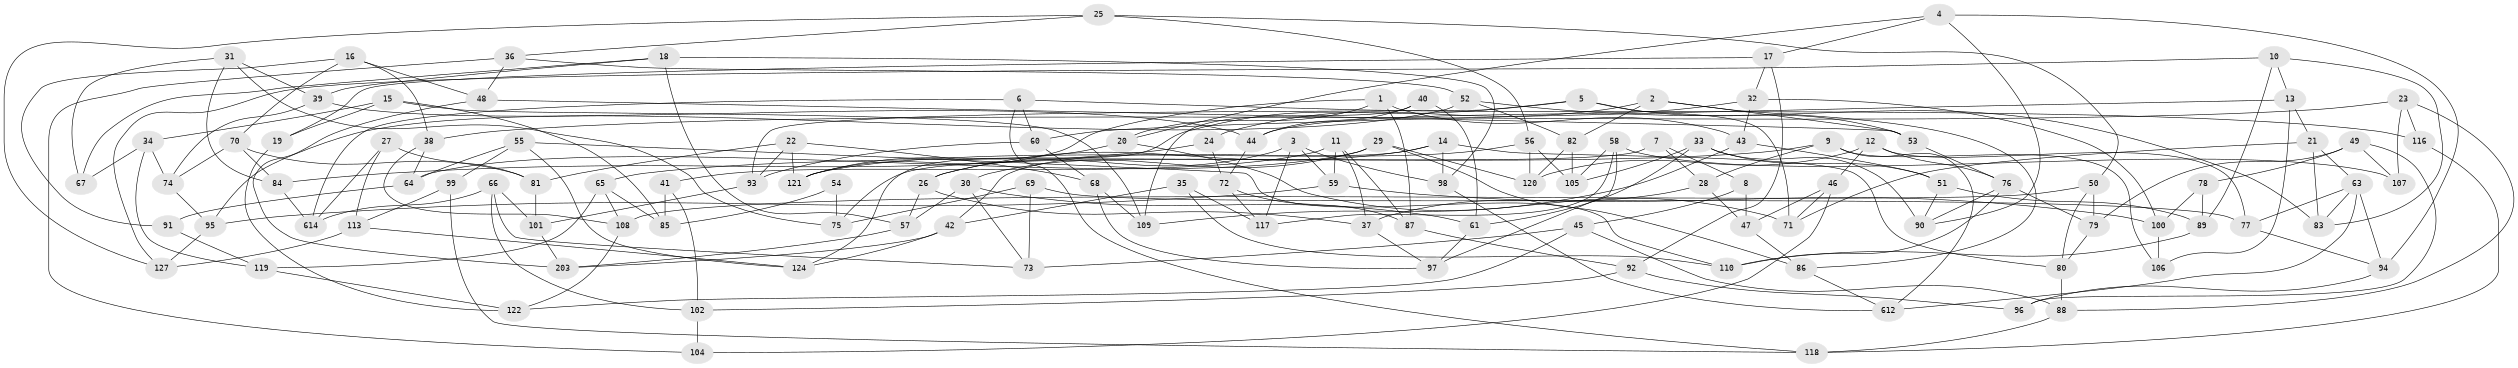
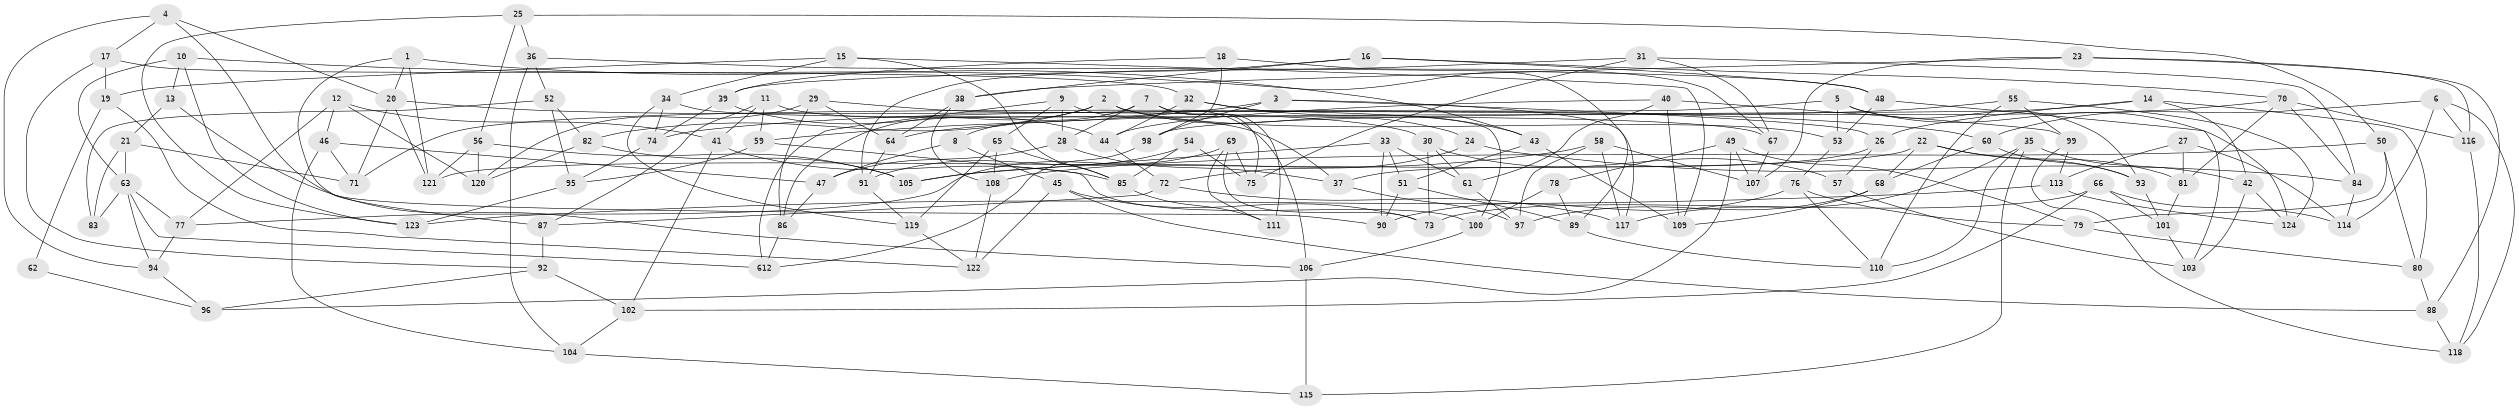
edge "13" -- "60": now "20" -- "60"
edge "40" -- "99": added
edge "70" -- "116": added
edge "10" -- "83": now "10" -- "63"
edge "67" -- "107": added
edge "12" -- "76": now "12" -- "41"
edge "54" -- "91": added
edge "18" -- "57": removed
node "614": label "614" -> "114"
node "111": added
node "62": added
node "127": label "127" -> "123"
node "203": label "203" -> "103"
node "115": added
